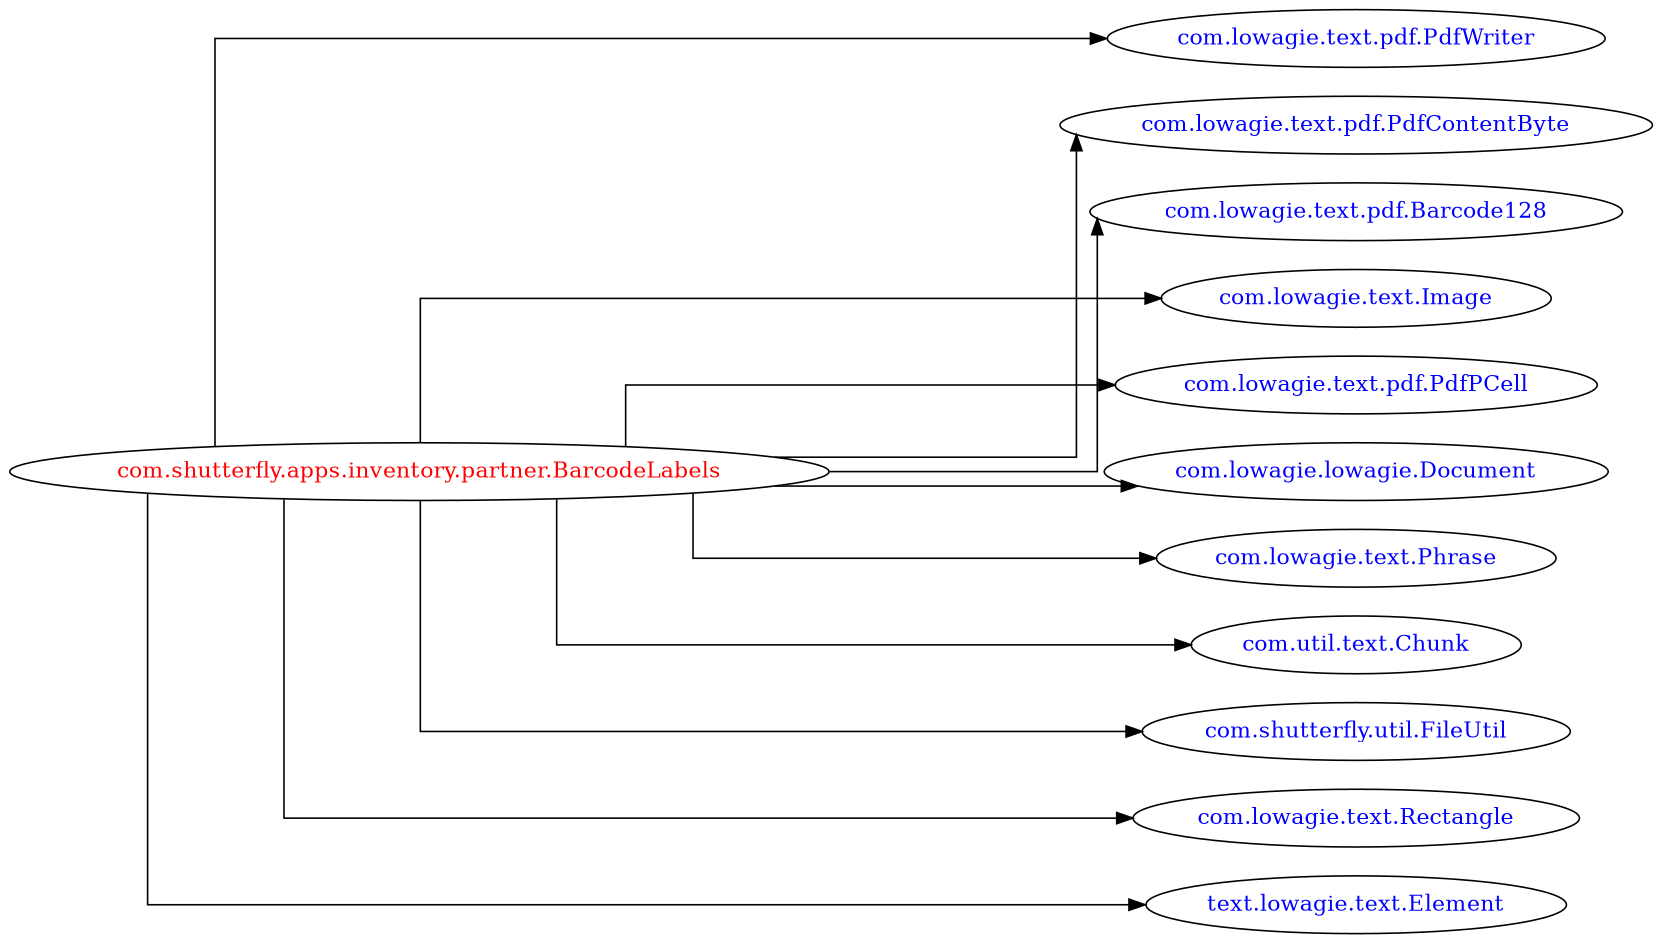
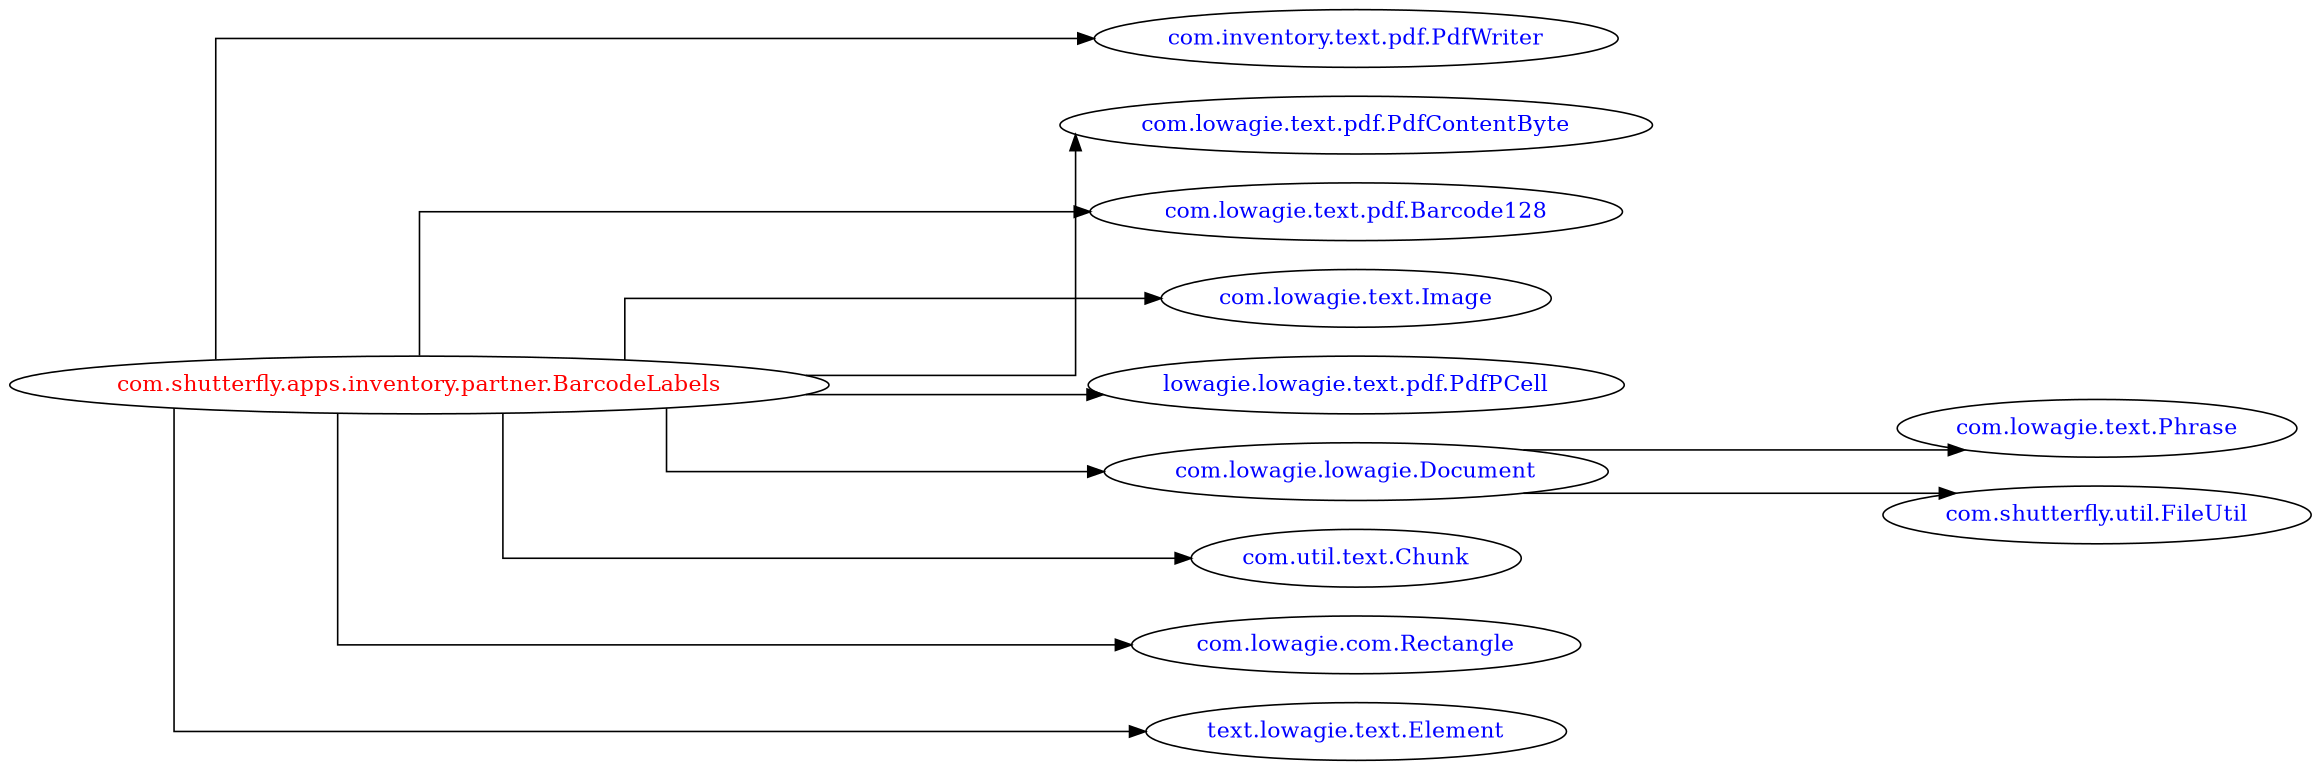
node "com.lowagie.text.pdf.PdfWriter": label "com.lowagie.text.pdf.PdfWriter" -> "com.inventory.text.pdf.PdfWriter"
node "com.lowagie.text.pdf.PdfPCell": label "com.lowagie.text.pdf.PdfPCell" -> "lowagie.lowagie.text.pdf.PdfPCell"
edge "com.shutterfly.apps.inventory.partner.BarcodeLabels" -> "com.lowagie.text.Phrase": now "com.lowagie.lowagie.Document" -> "com.lowagie.text.Phrase"
edge "com.shutterfly.apps.inventory.partner.BarcodeLabels" -> "com.shutterfly.util.FileUtil": now "com.lowagie.lowagie.Document" -> "com.shutterfly.util.FileUtil"
node "com.lowagie.text.Rectangle": label "com.lowagie.text.Rectangle" -> "com.lowagie.com.Rectangle"
